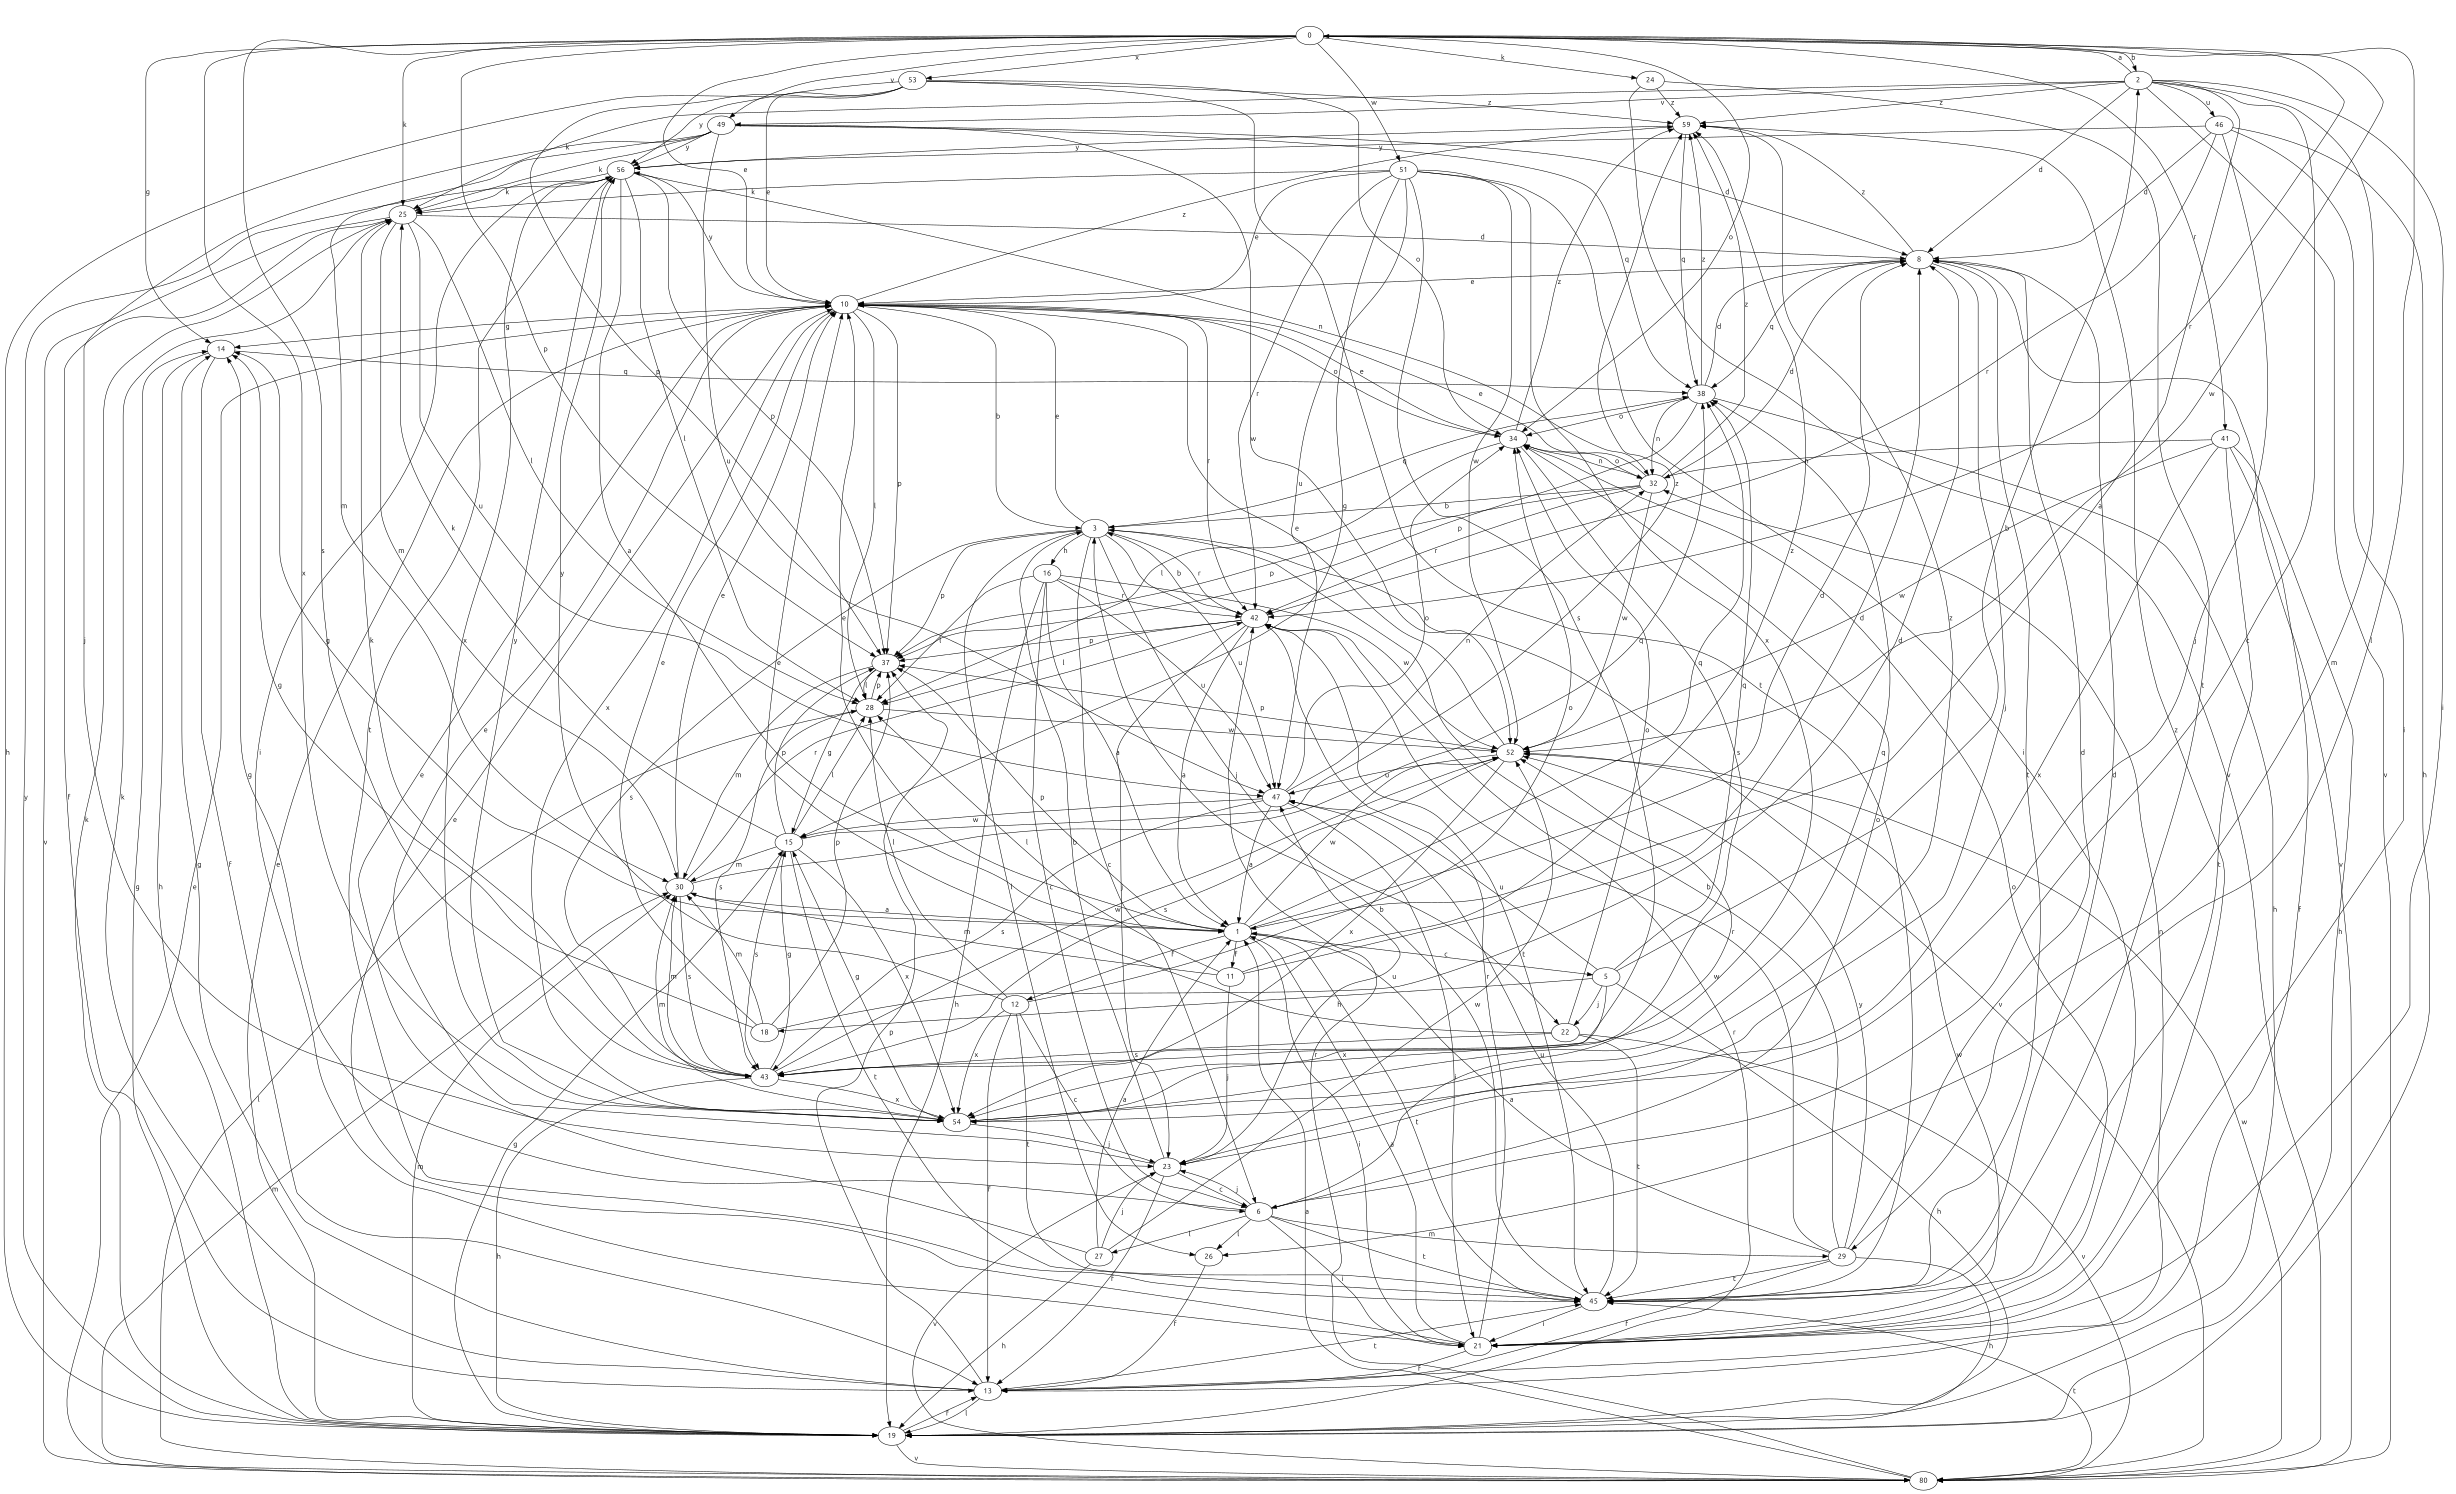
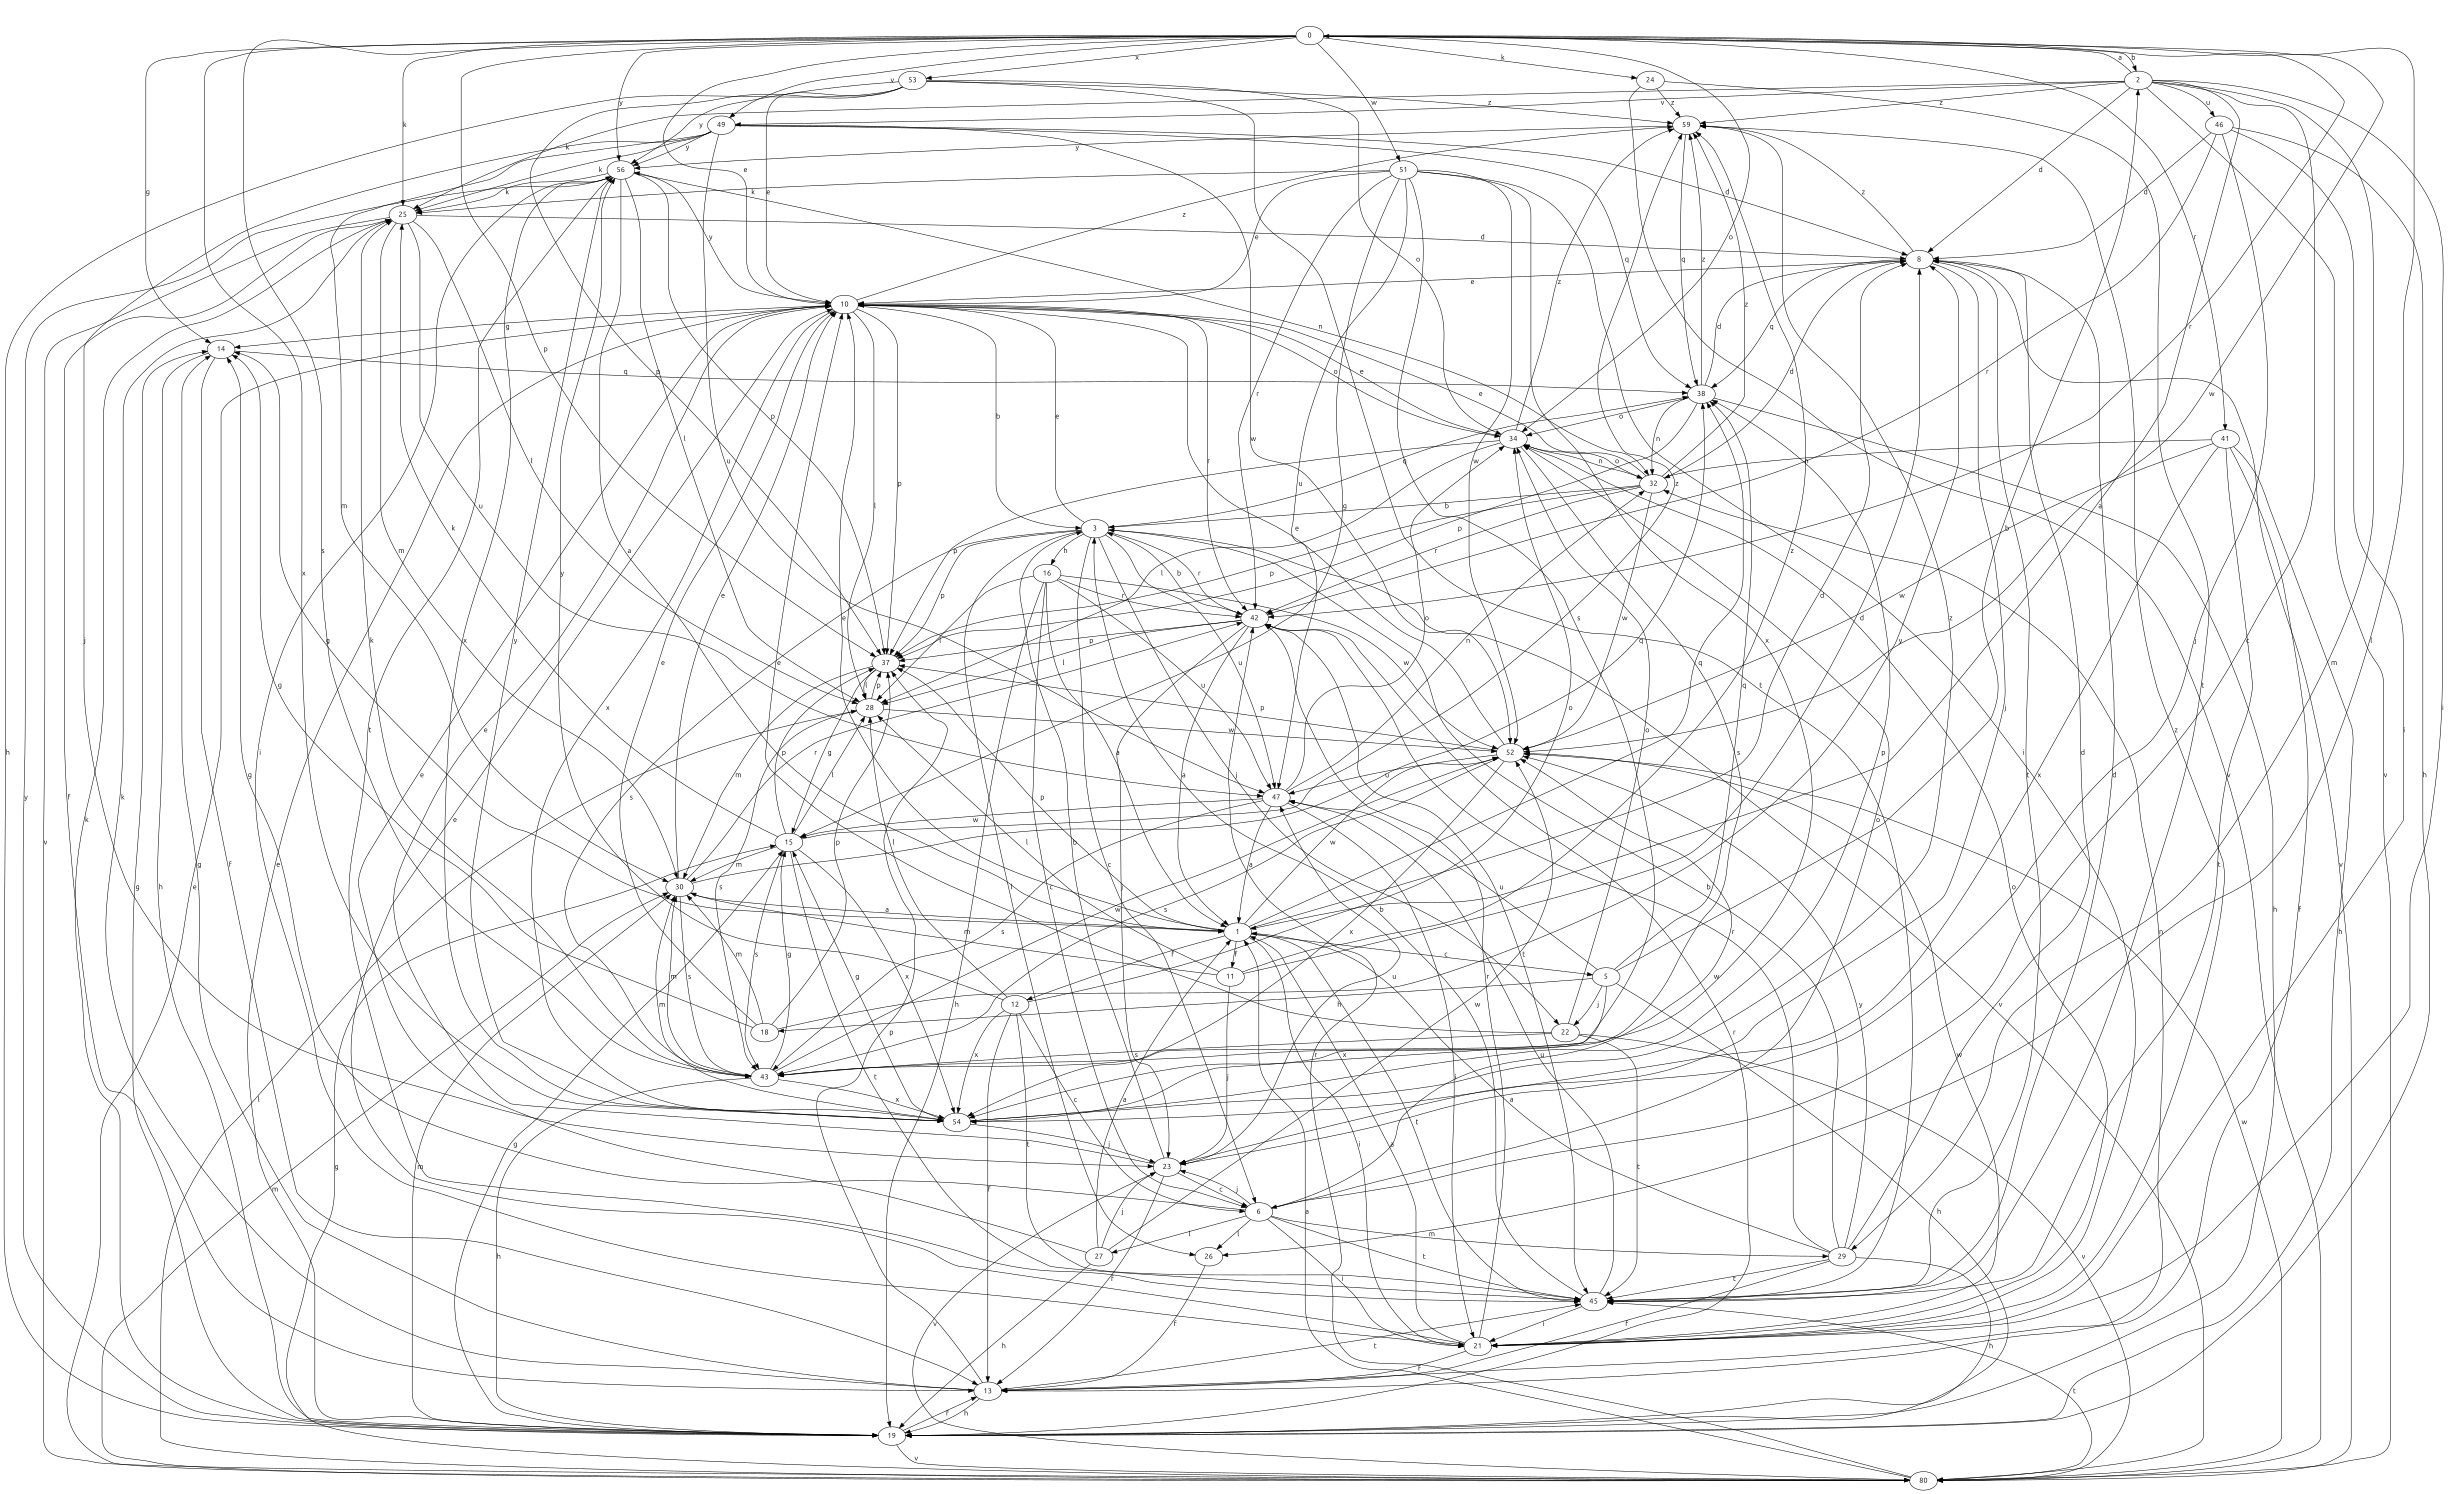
edge "46" -> "56": now "0" -> "56"
edge "34" -> "37": added, label "p"
edge "18" -> "8": label "d" -> "y"
edge "54" -> "38": label "q" -> "p"
edge "13" -> "19": label "l" -> "h"
edge "80" -> "15": added, label "g"
